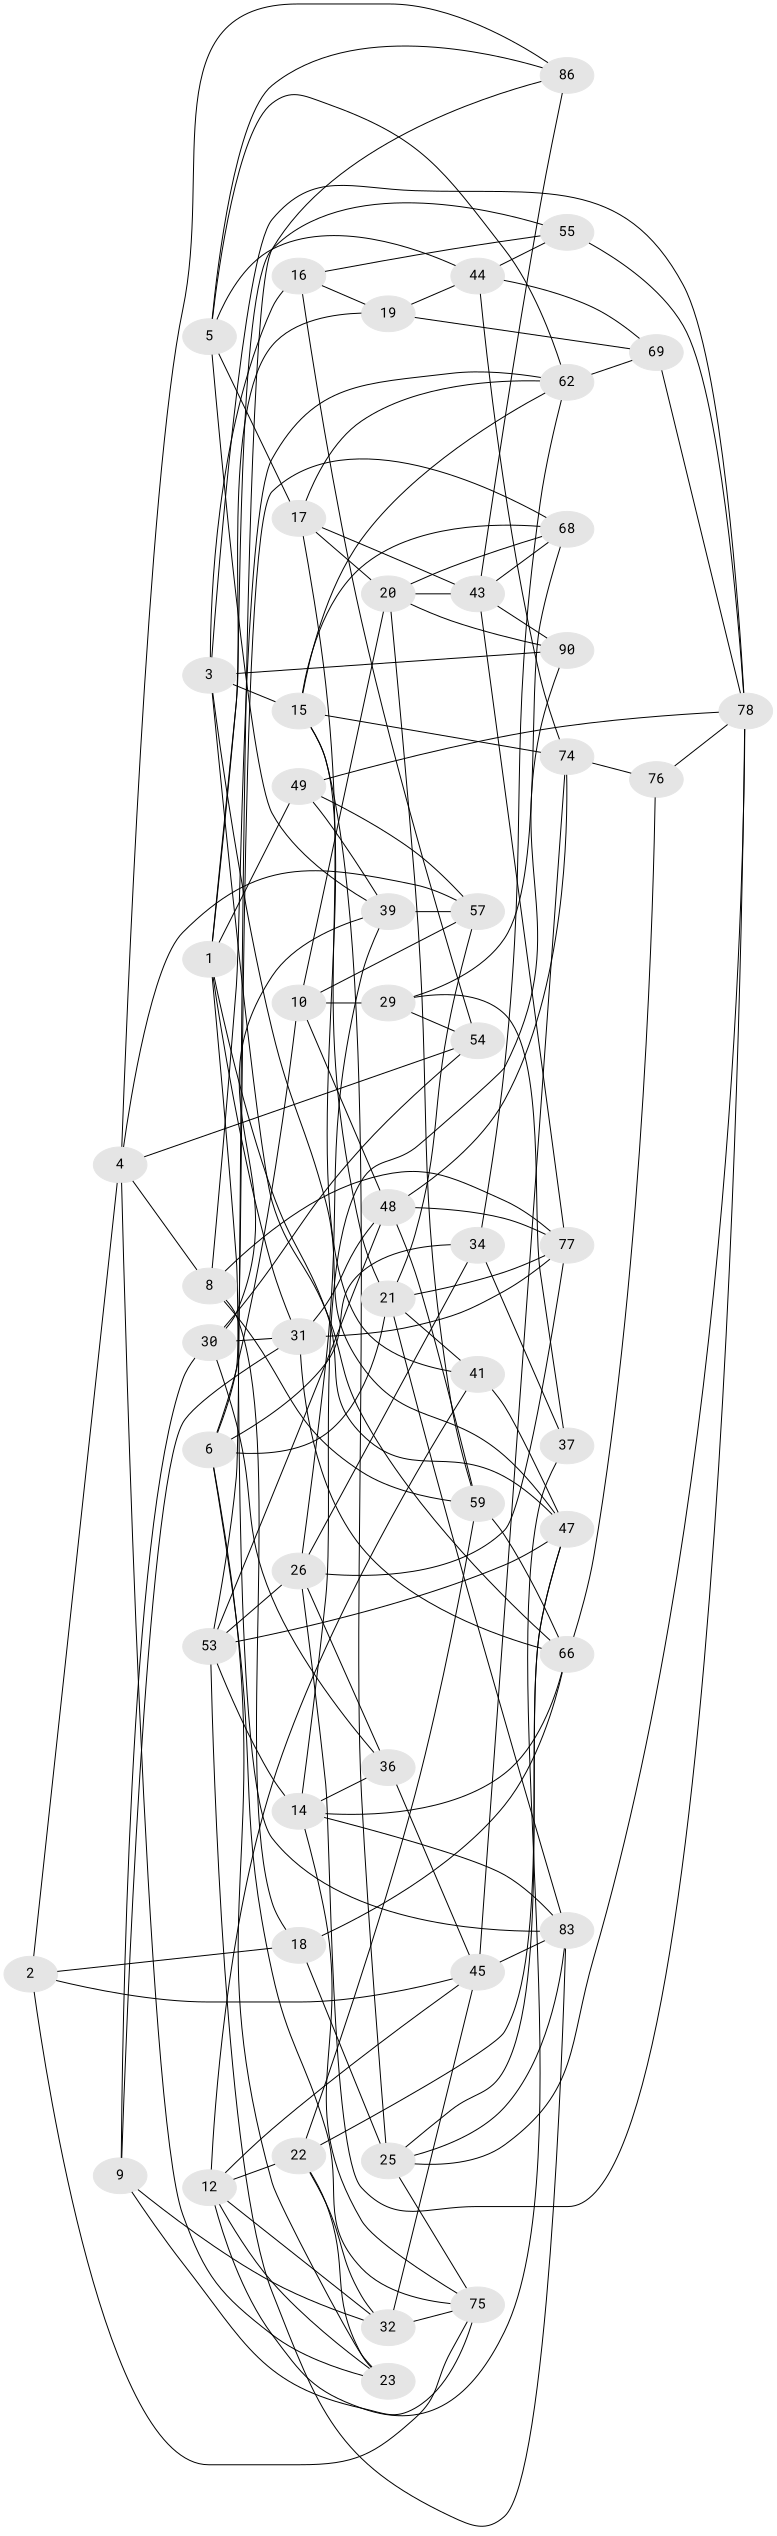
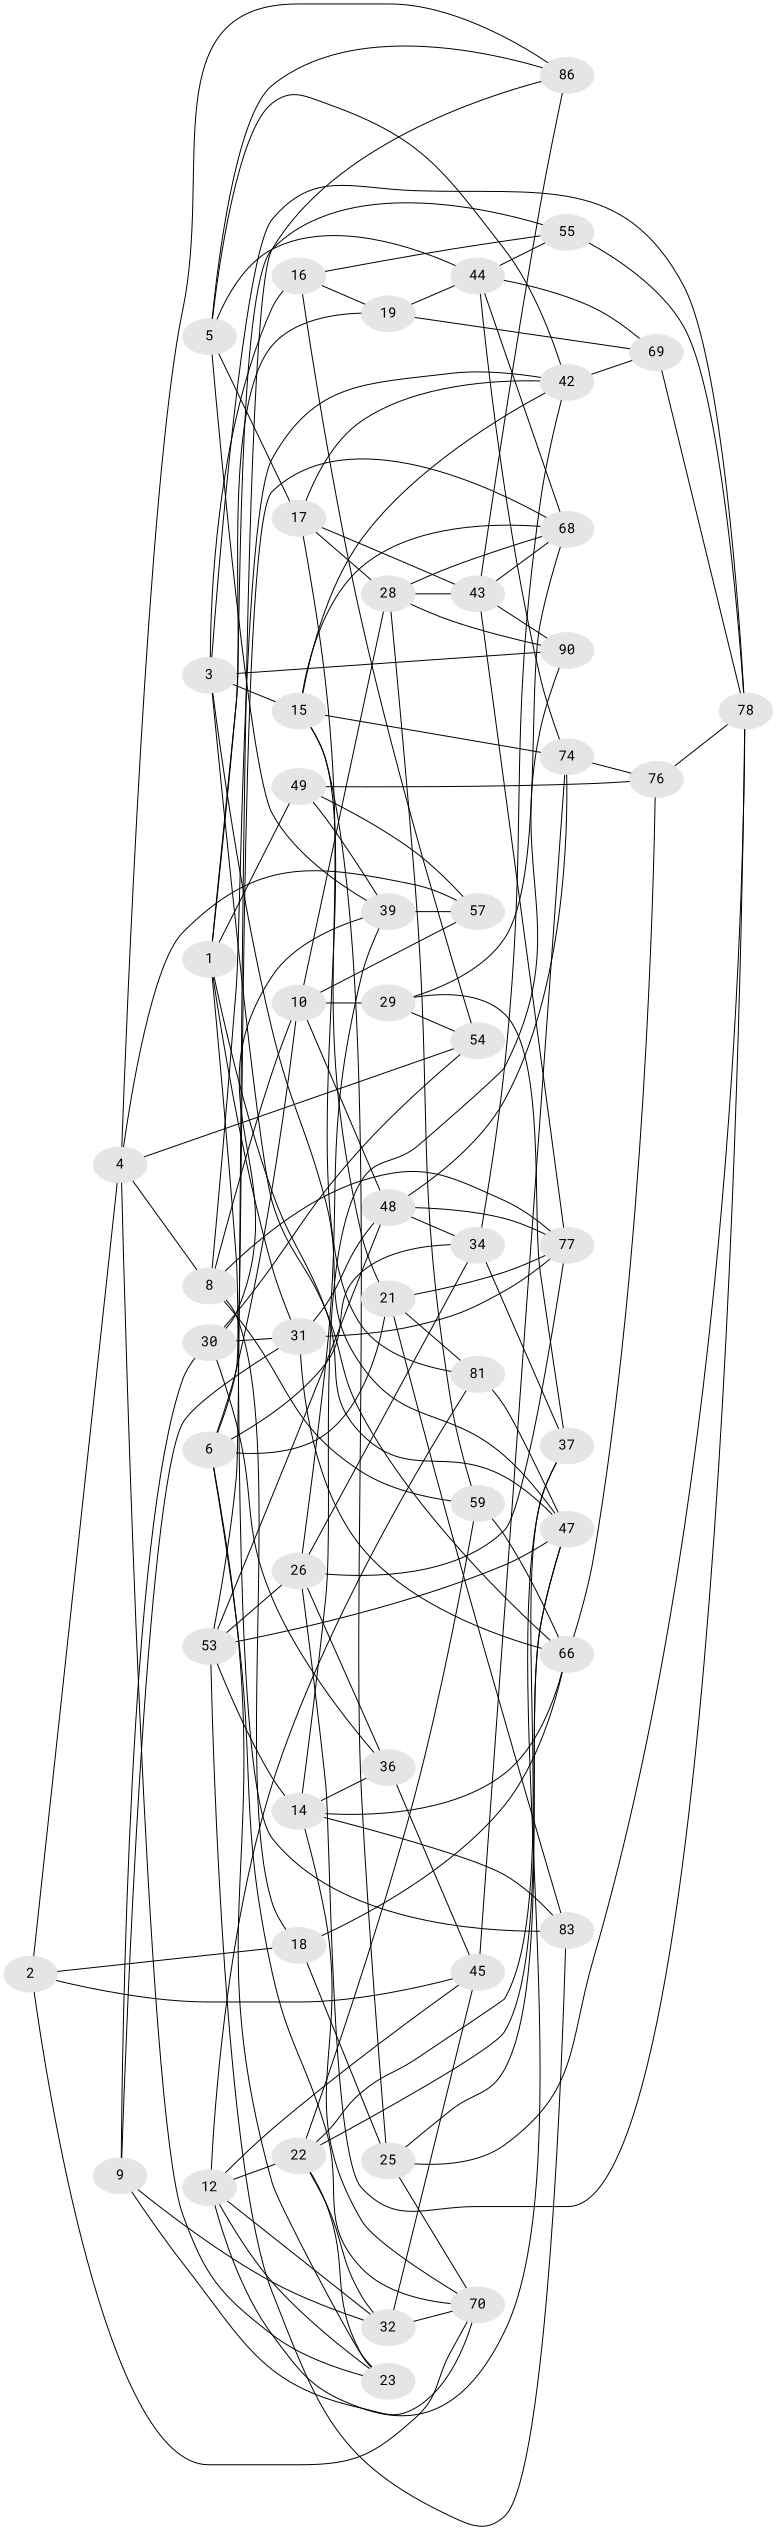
node "62": label "62" -> "42"
edge "44" -- "68": added
node "20": label "20" -> "28"
edge "78" -- "49": now "76" -- "49"
edge "10" -- "8": added
edge "57" -- "21": removed
edge "48" -- "59": now "48" -- "34"
node "41": label "41" -> "81"
edge "83" -- "45": removed
edge "37" -- "22": added
edge "83" -- "25": removed
node "75": label "75" -> "70"
